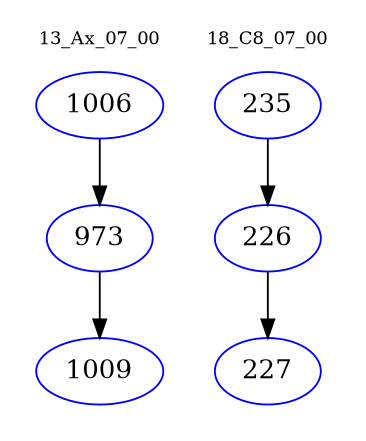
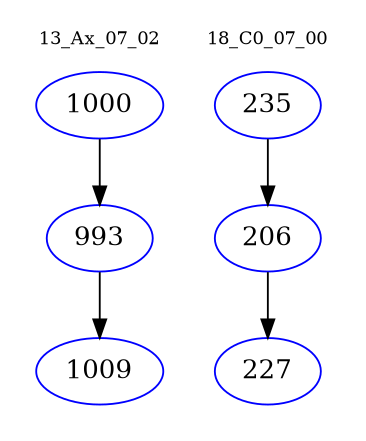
cluster "13_Ax_07_00": label "13_Ax_07_00" -> "13_Ax_07_02"
cluster "18_C8_07_00": label "18_C8_07_00" -> "18_C0_07_00"
node "1006": label "1006" -> "1000"
node "973": label "973" -> "993"
node "226": label "226" -> "206"
